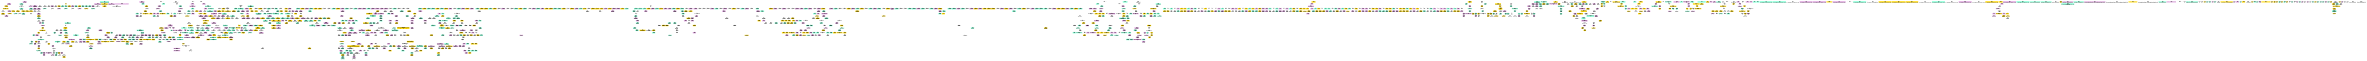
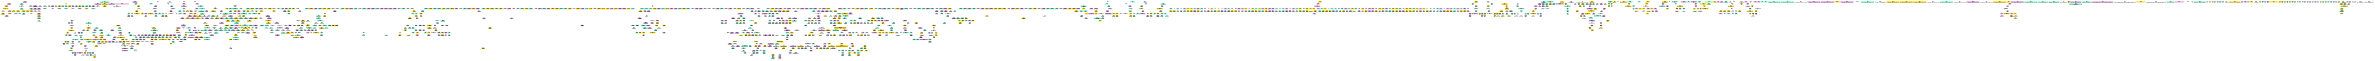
node "NodeID: 1531": added
